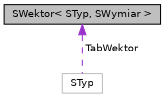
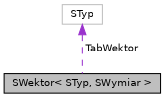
edge "STyp" -> "SWektor< STyp, SWymiar >": reversed
